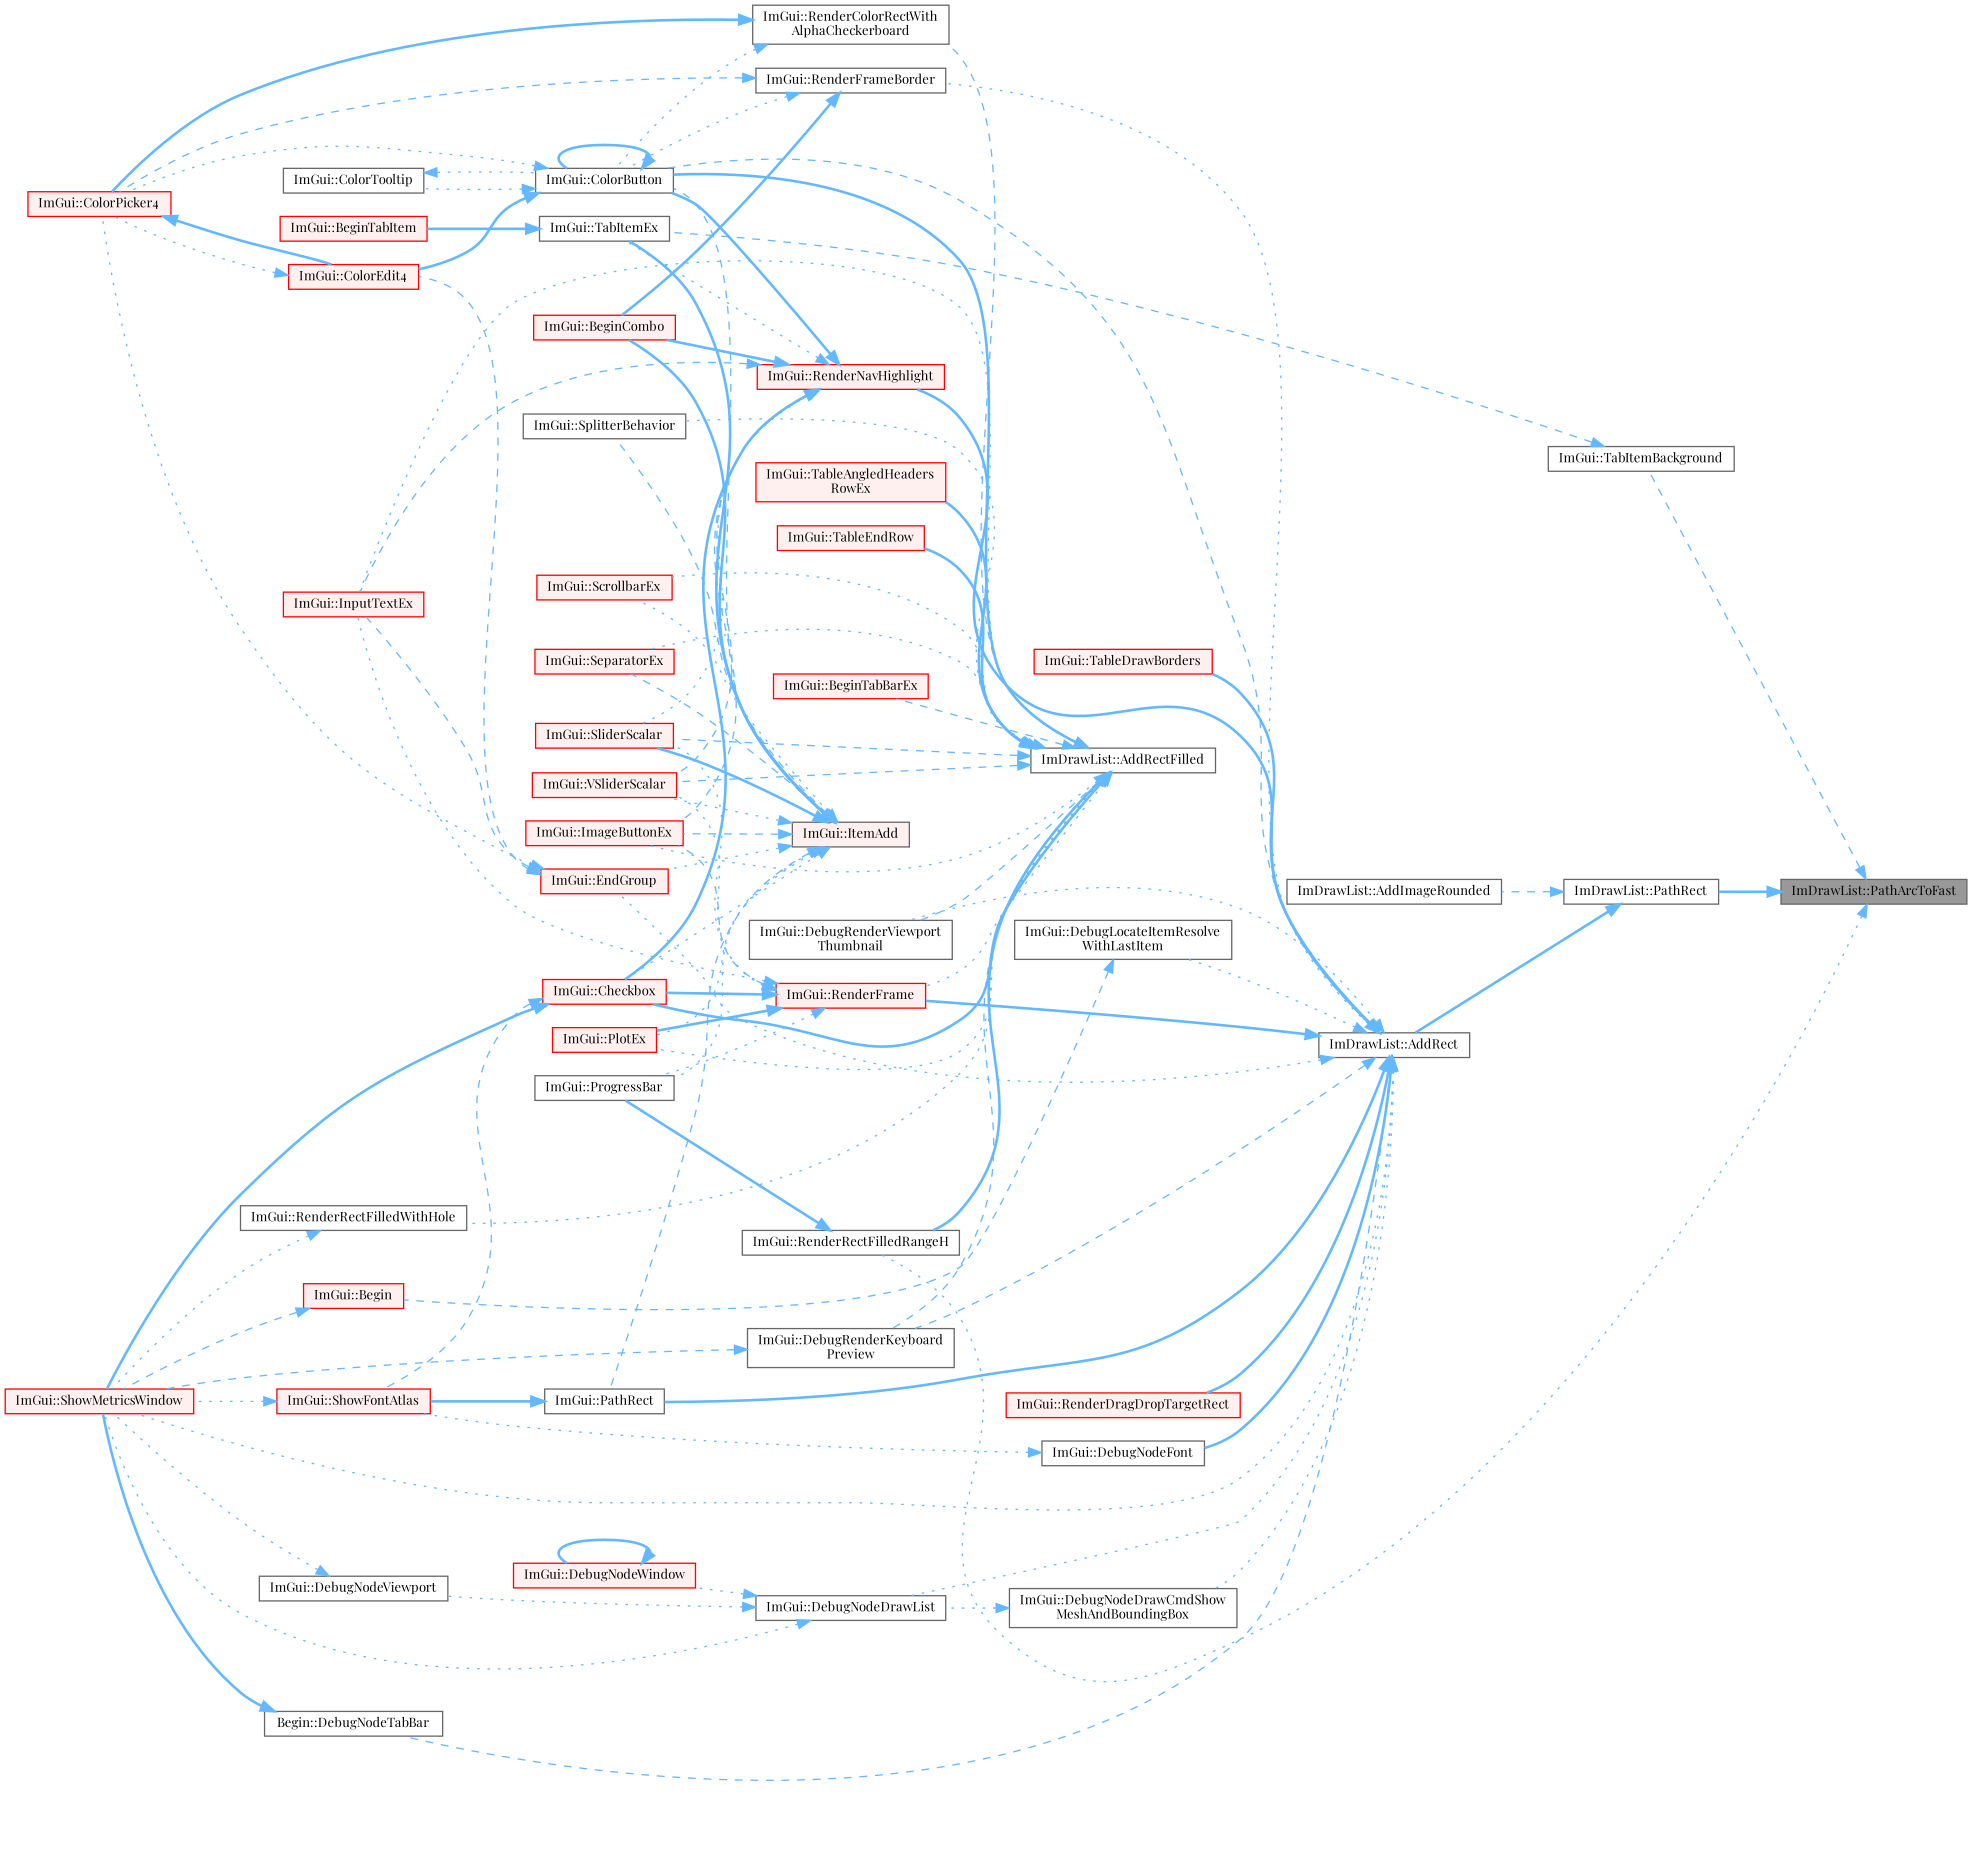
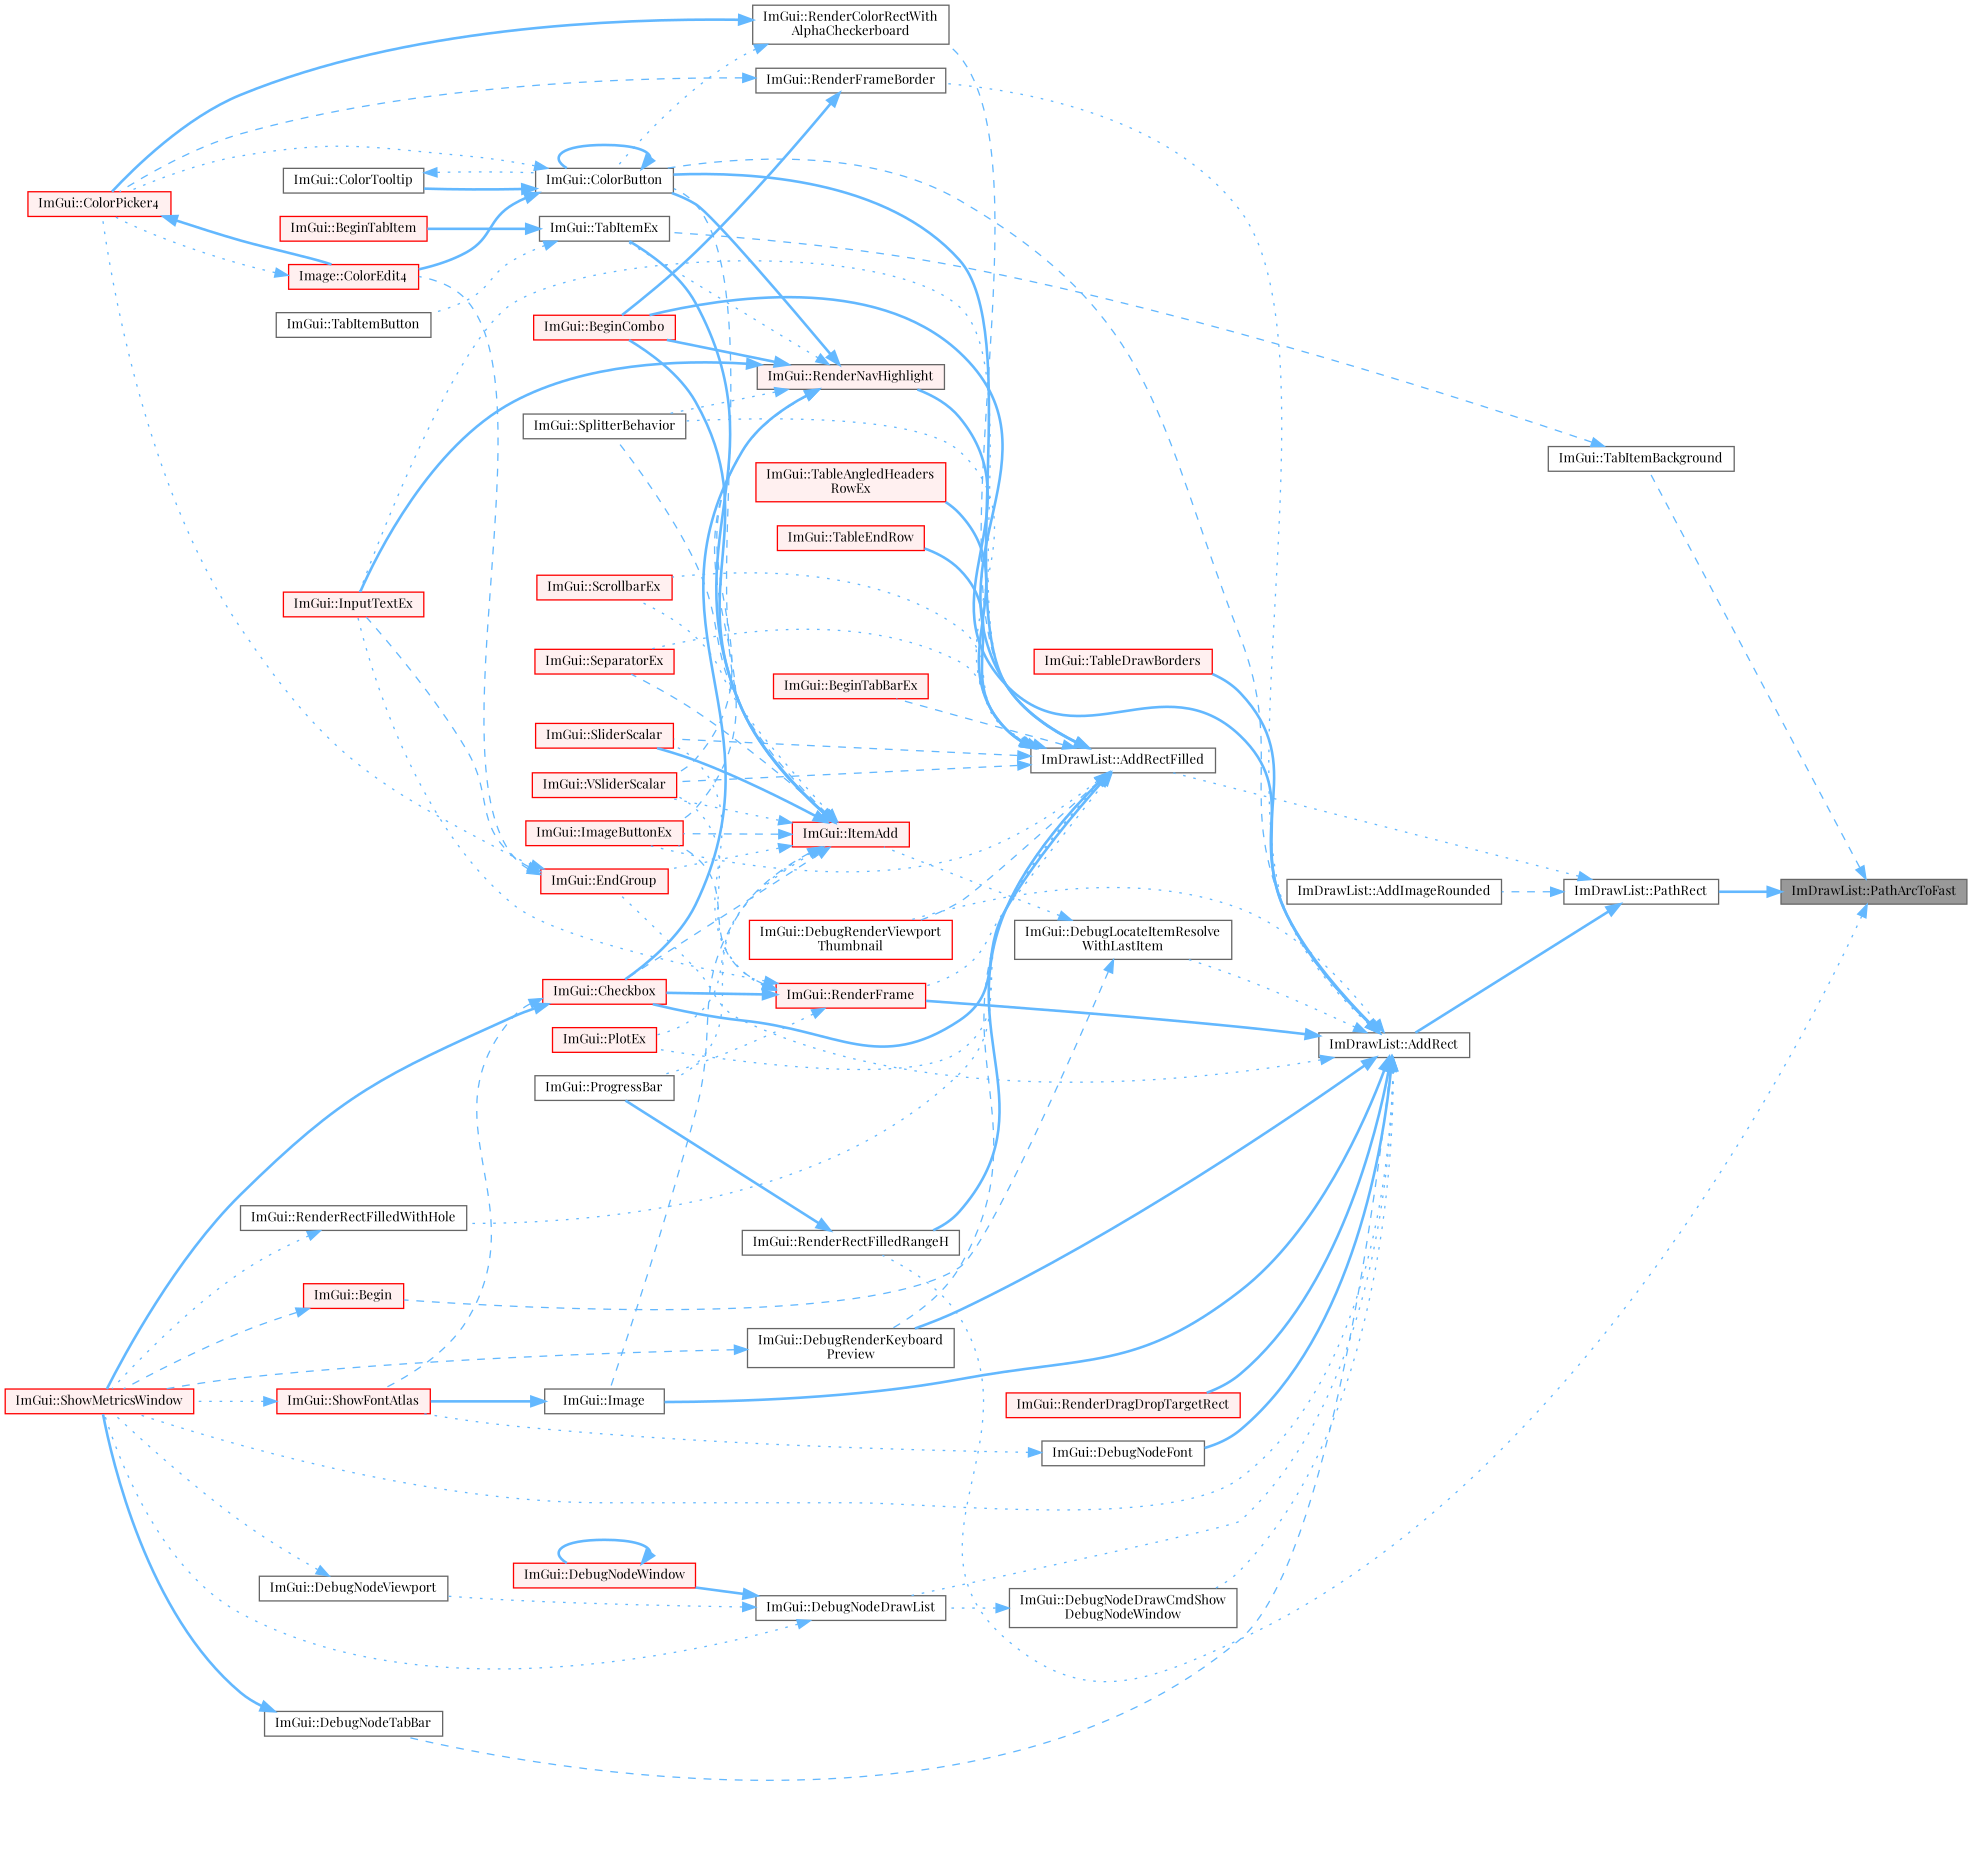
edge "ImGui::ColorButton" -> "ImGui::RenderFrameBorder": removed
edge "ImGui::ColorTooltip" -> "ImGui::ColorButton": style dotted -> bold
node "ImGui::ColorEdit4": label "ImGui::ColorEdit4" -> "Image::ColorEdit4"
node "ImGui::TabItemButton": added
node "ImGui::RenderNavHighlight": color red -> grey40
edge "ImGui::InputTextEx" -> "ImGui::RenderNavHighlight": style dashed -> bold
edge "ImGui::BeginCombo" -> "ImDrawList::AddRectFilled": added
edge "ImGui::SliderScalar" -> "ImGui::RenderNavHighlight": now "ImGui::SplitterBehavior" -> "ImGui::RenderNavHighlight"
edge "ImDrawList::AddRectFilled" -> "ImDrawList::PathRect": added
node "ImGui::ItemAdd": color grey40 -> red
edge "ImGui::ItemAdd" -> "ImGui::DebugLocateItemResolve WithLastItem": added
edge "ImGui::Checkbox" -> "ImGui::ItemAdd": style dotted -> dashed
node "ImGui::DebugRenderViewport Thumbnail": color grey40 -> red
edge "ImGui::PlotEx" -> "ImGui::RenderFrame": removed
edge "ImGui::DebugRenderKeyboard Preview" -> "ImDrawList::AddRect": style dashed -> bold
node "ImGui::PathRect": label "ImGui::PathRect" -> "ImGui::Image"
edge "ImGui::DebugNodeWindow" -> "ImGui::DebugNodeDrawList": style dotted -> bold
node "ImGui::DebugNodeDrawCmdShow MeshAndBoundingBox": label "ImGui::DebugNodeDrawCmdShow MeshAndBoundingBox" -> "ImGui::DebugNodeDrawCmdShow DebugNodeWindow"
node "Begin::DebugNodeTabBar": label "Begin::DebugNodeTabBar" -> "ImGui::DebugNodeTabBar"
